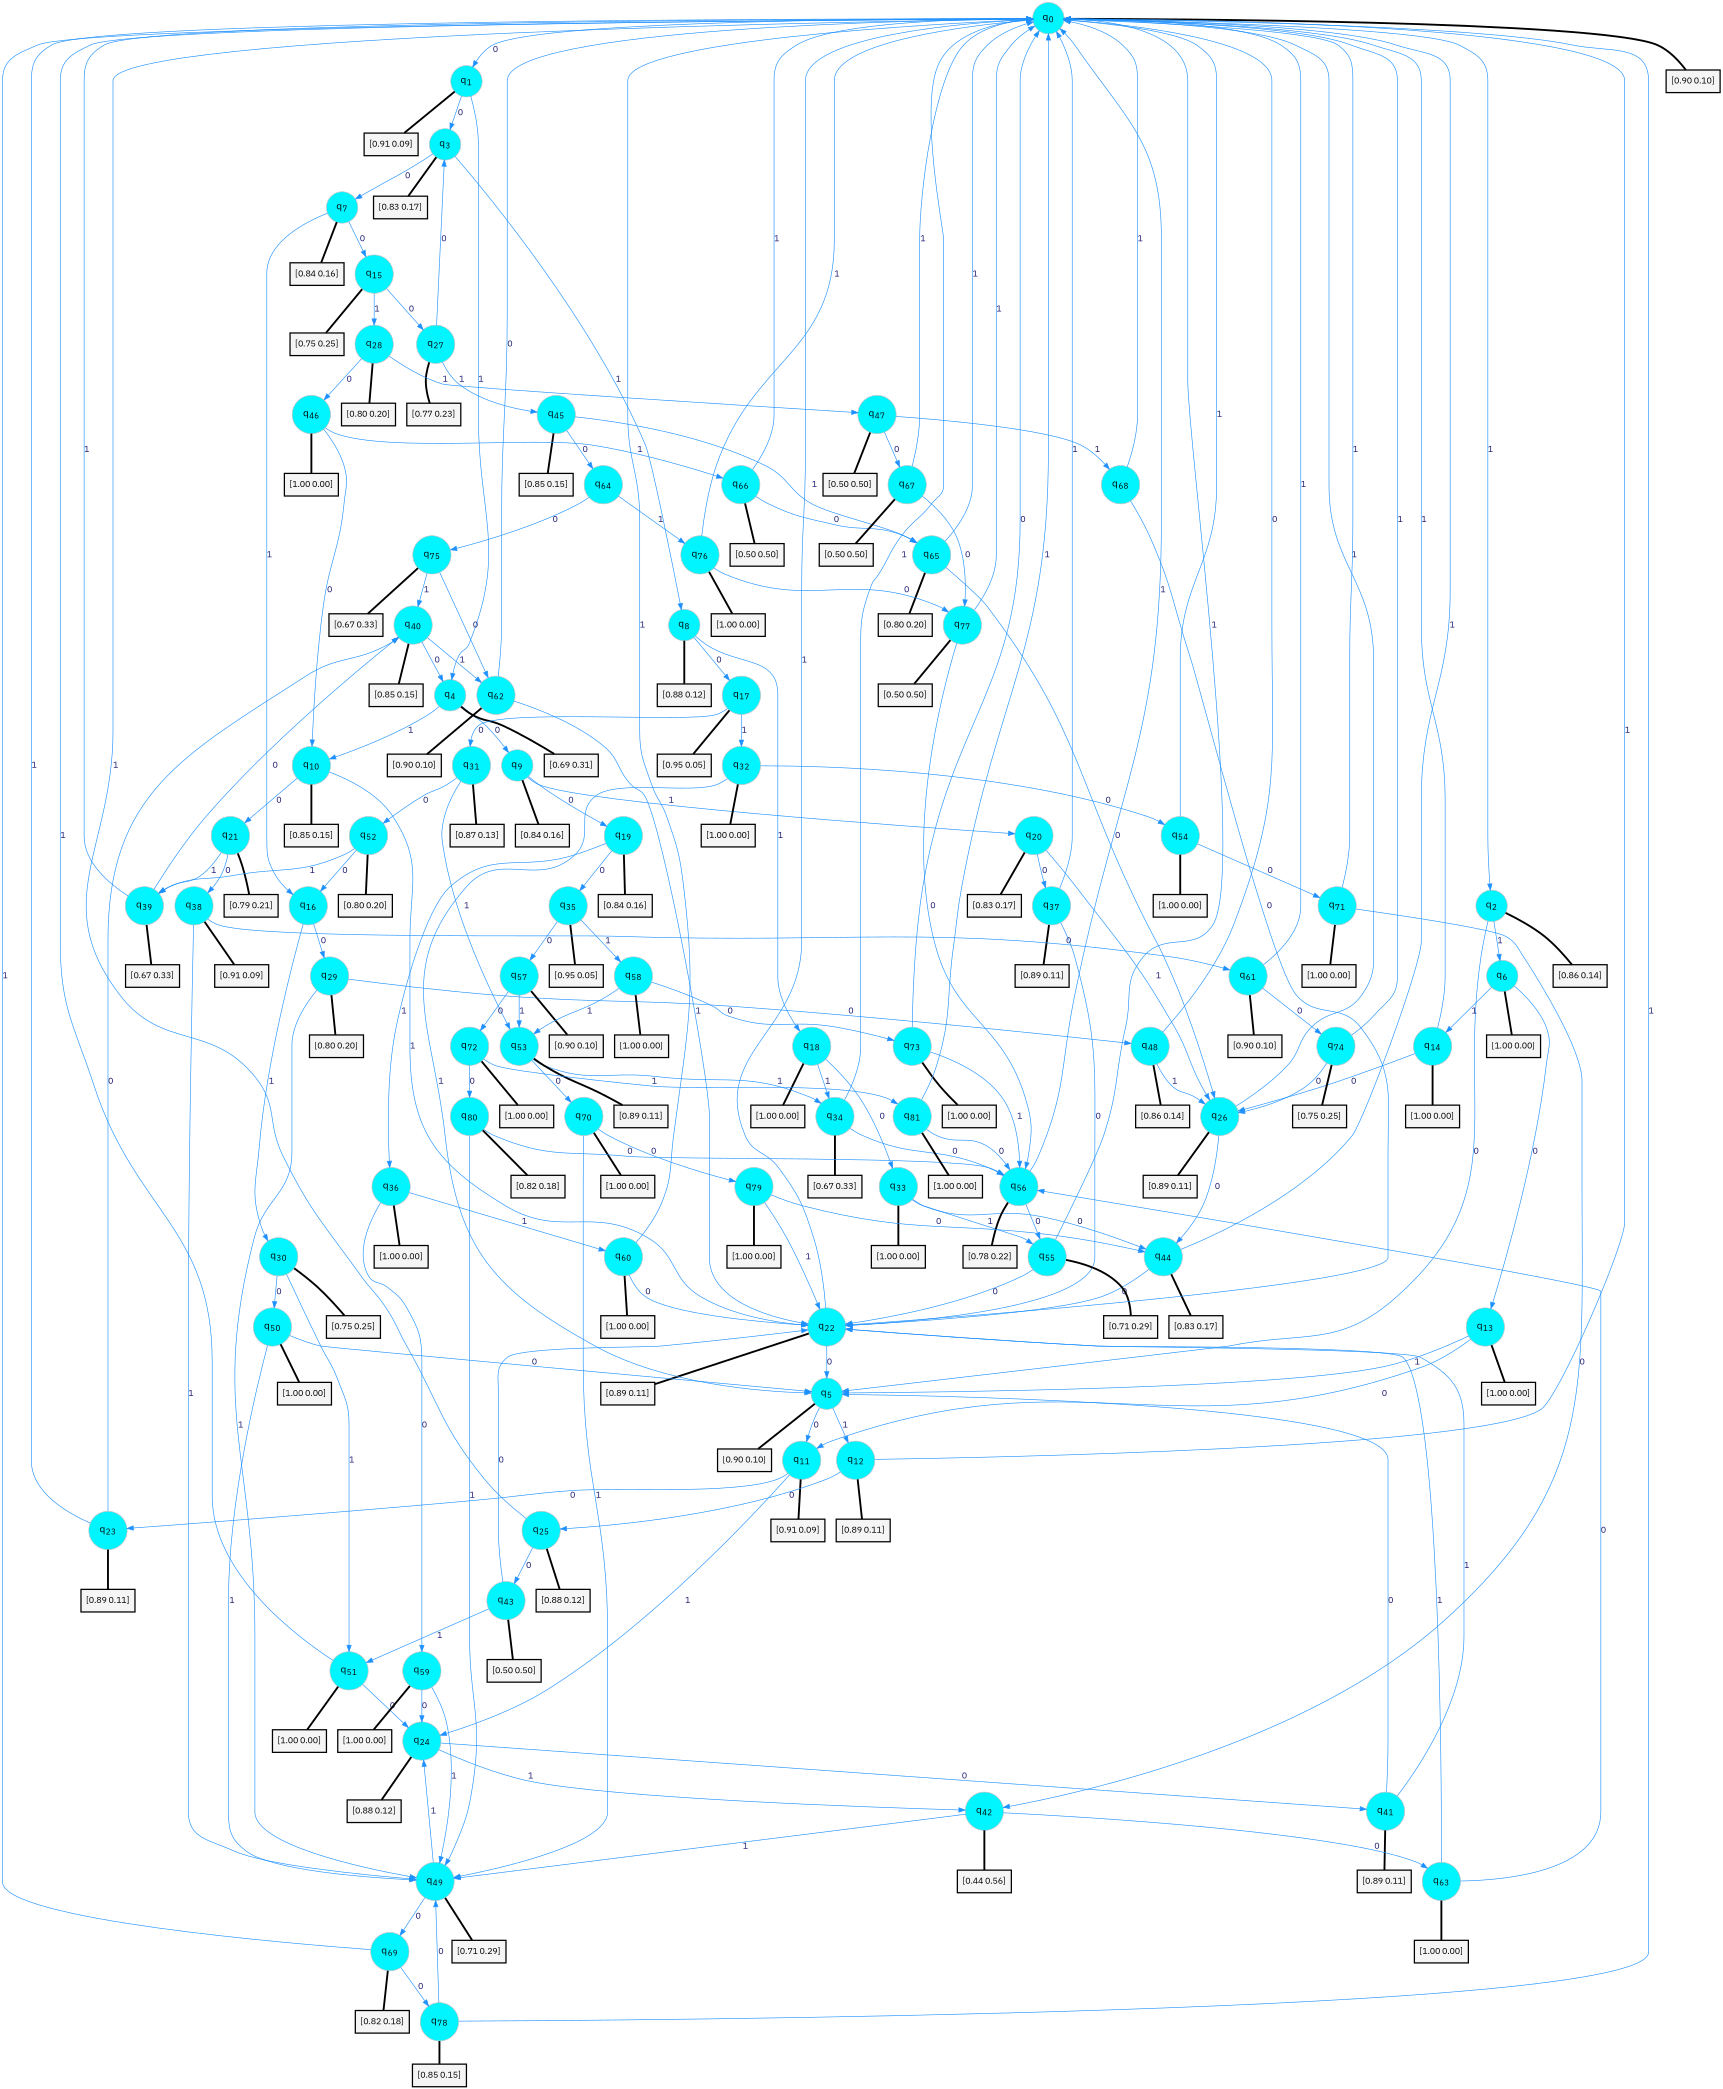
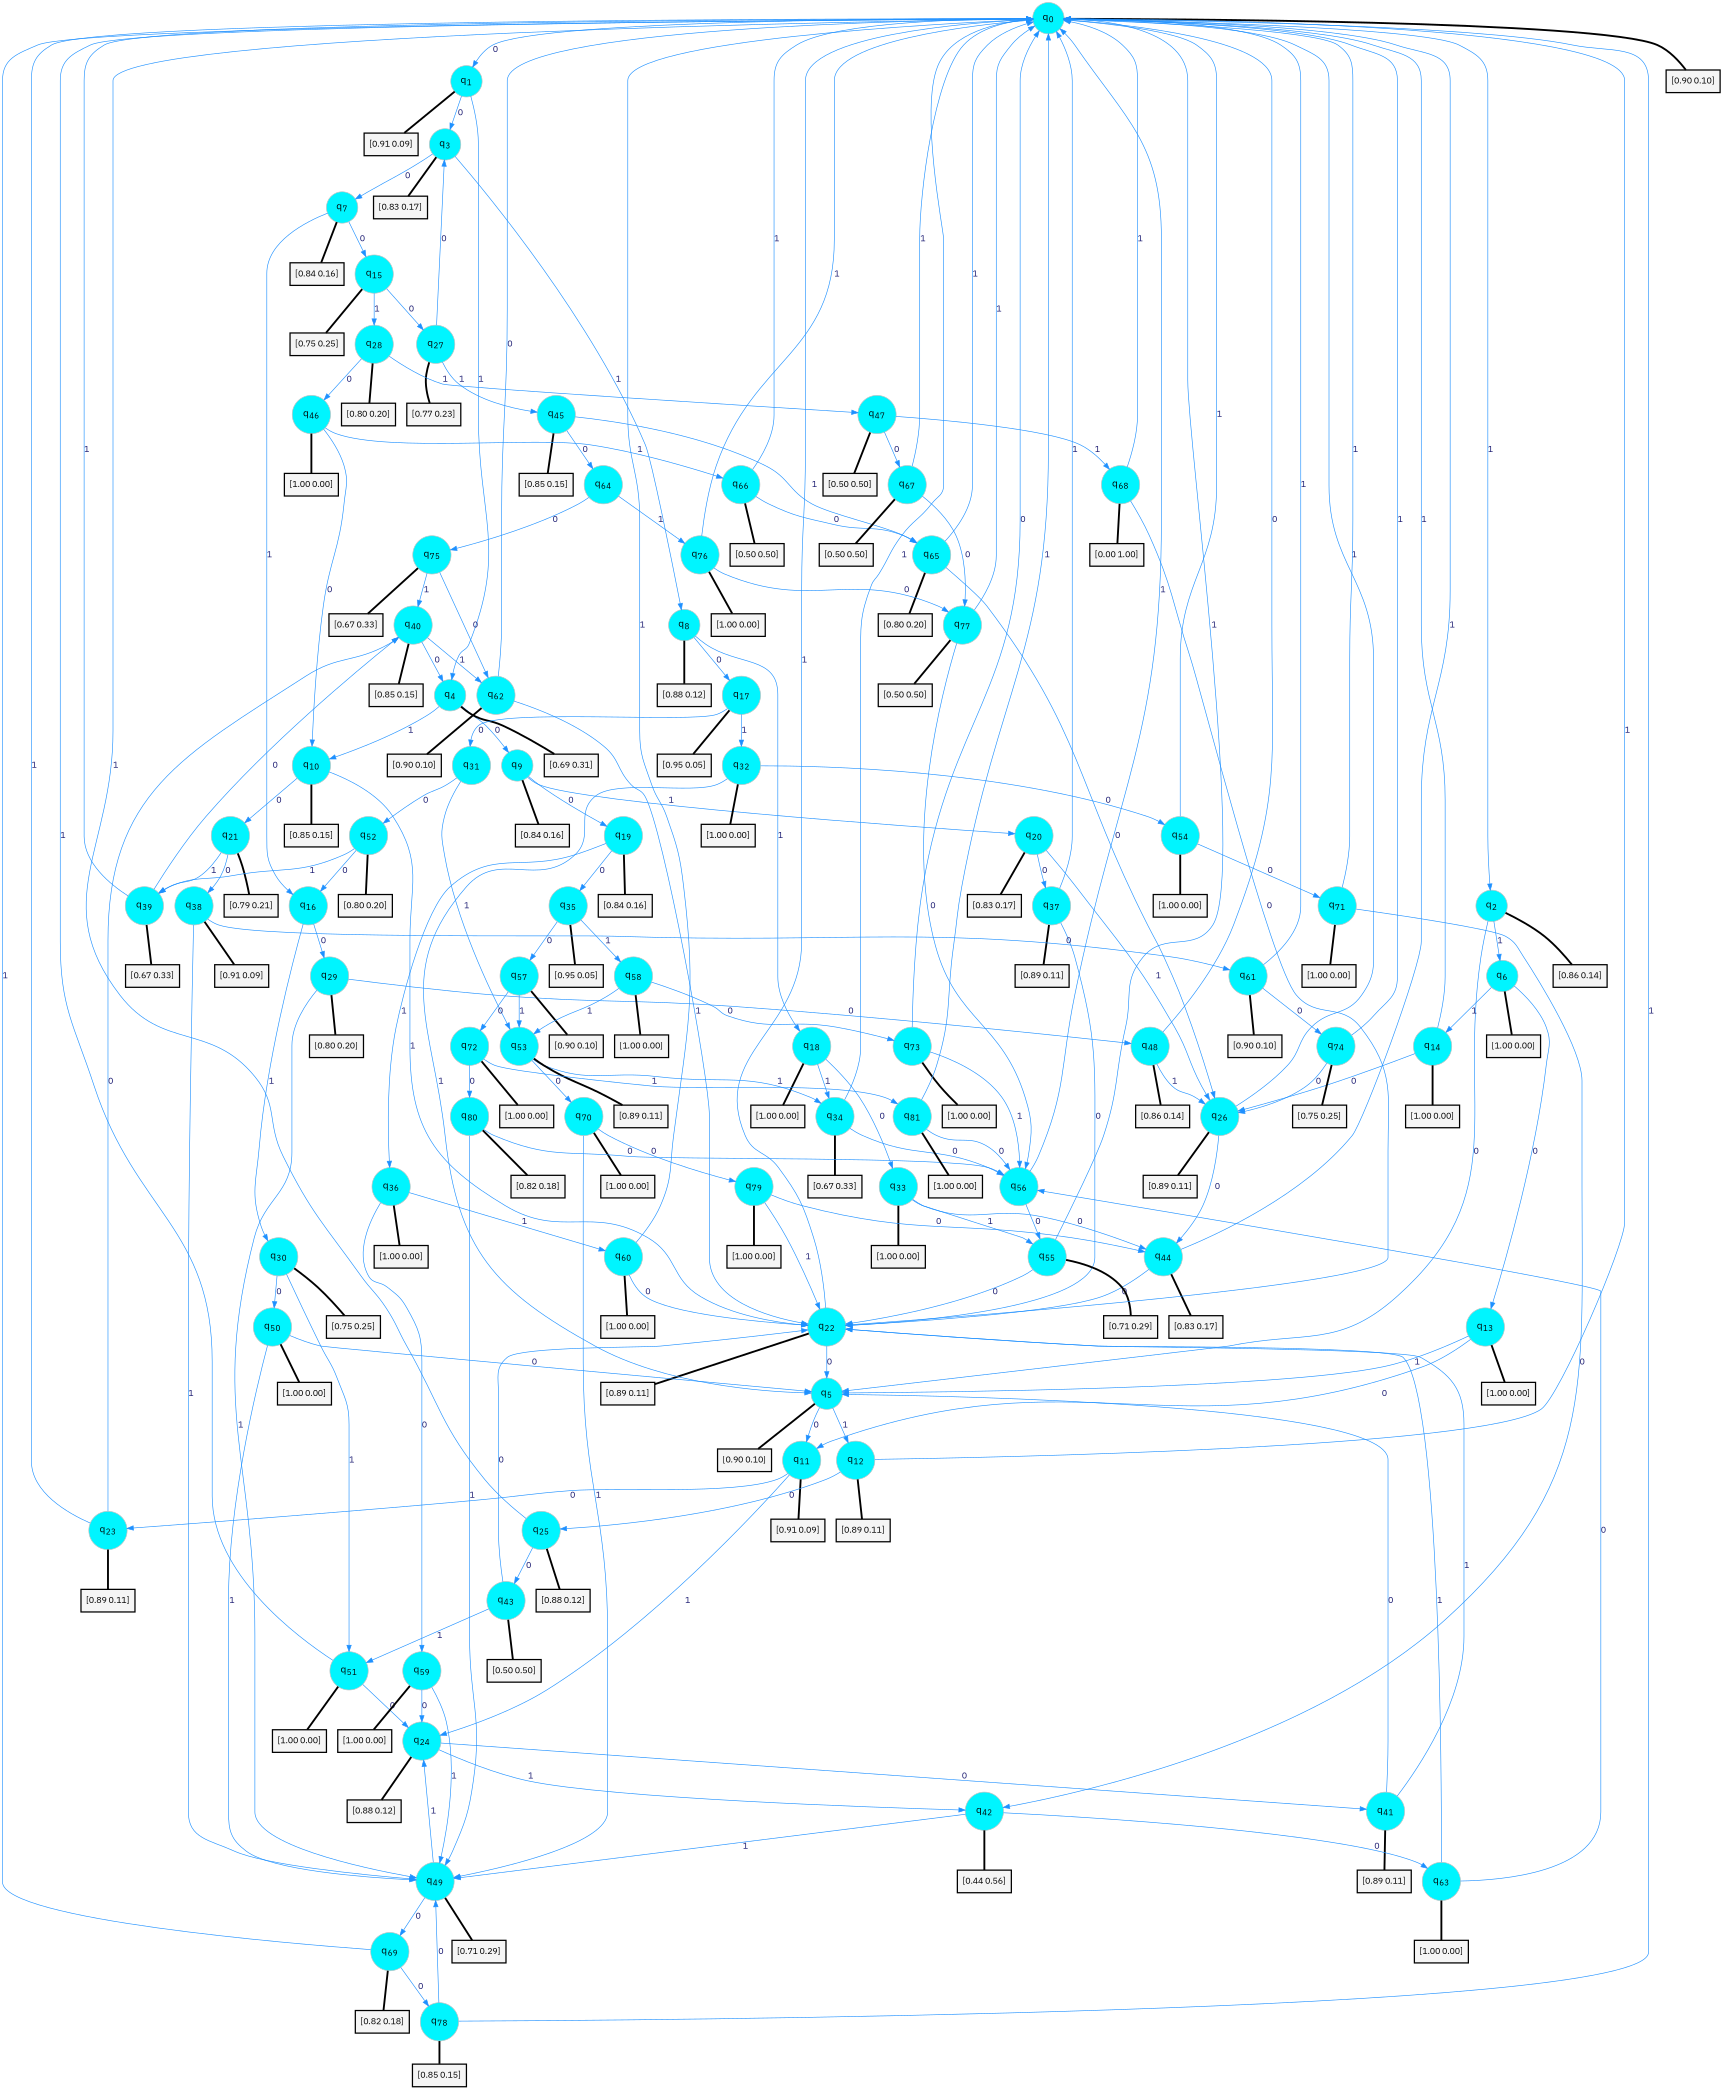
node "[0.00 1.00]": added
node "[0.87 0.13]": removed
node "[0.78 0.22]": removed
